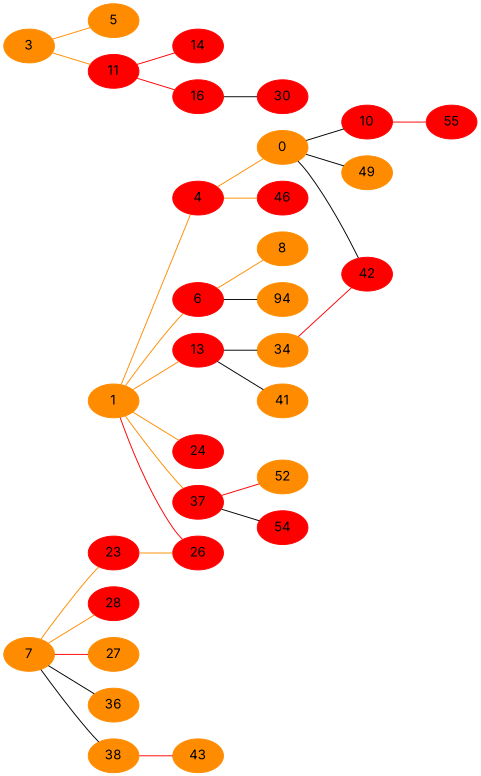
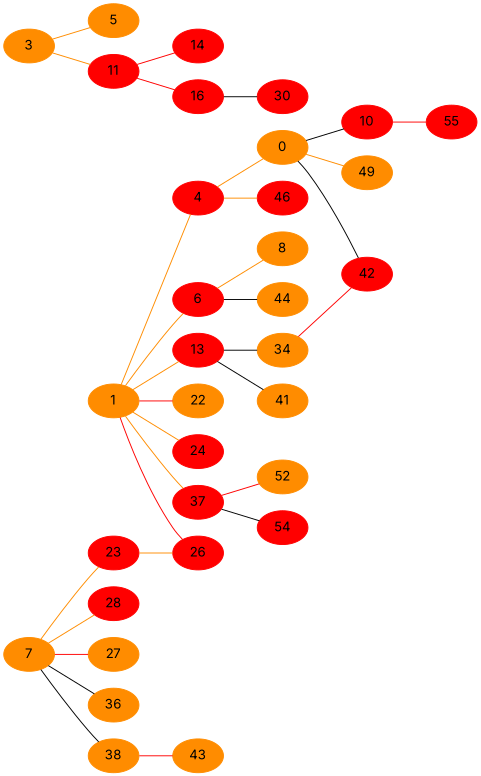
edge "0" -- "49": color black -> darkorange
node "94": label "94" -> "44"
node "22": added
